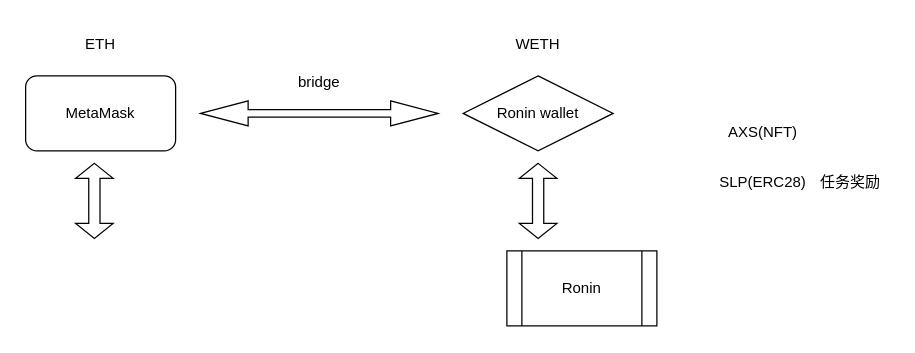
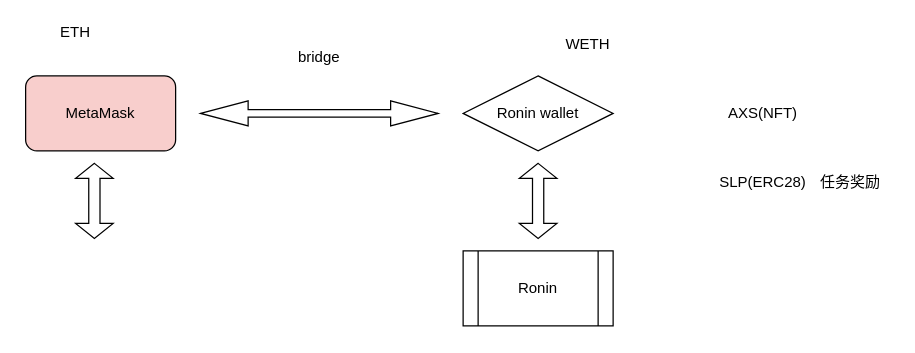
node "ETH": moved (101, 44) -> (76, 32)
node "WETH": moved (538, 44) -> (588, 44)
node "bridge": moved (319, 82) -> (319, 57)
node "MetaMask": fillcolor #ffffff -> #f8cecc
node "AXS(NFT)": moved (763, 132) -> (763, 113)
node "Ronin": moved (582, 288) -> (538, 288)
